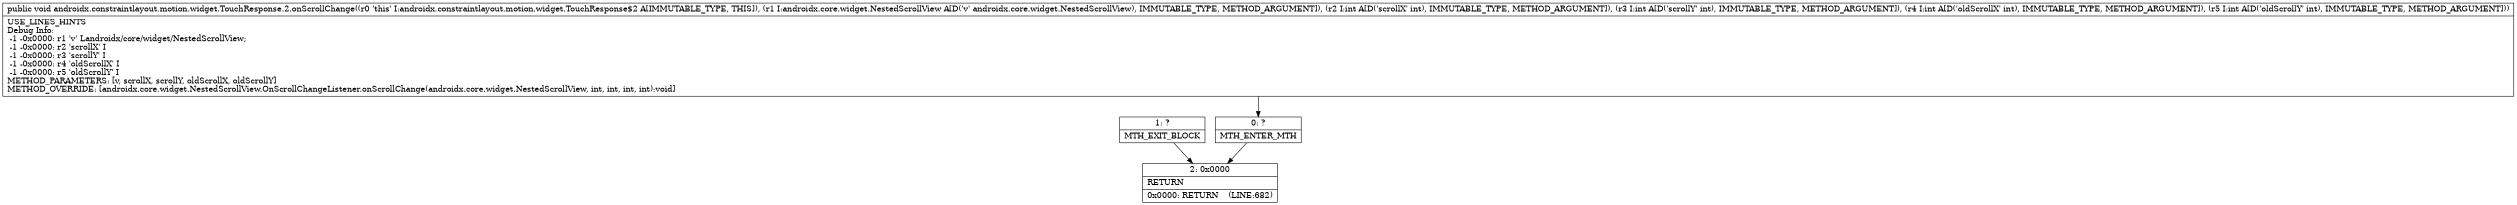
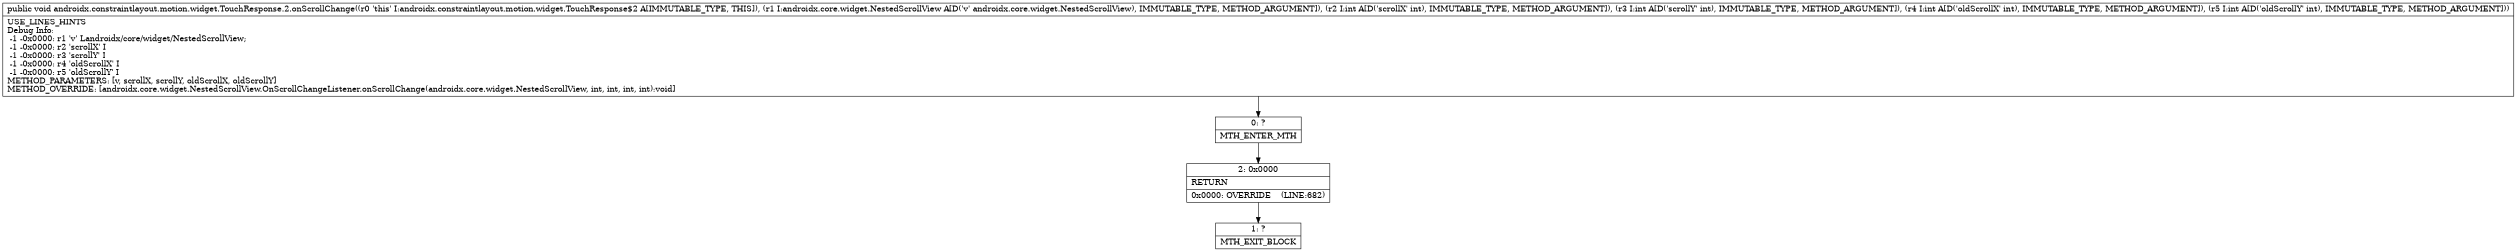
edge "1: ?" -> "2: 0x0000": reversed
node "2: 0x0000": text "0x0000: RETURN    (LINE:682)" -> "0x0000: OVERRIDE    (LINE:682)"
